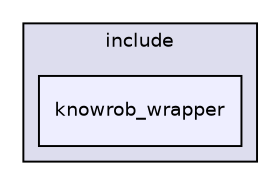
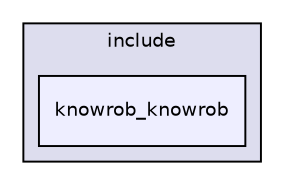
node "knowrob_wrapper": label "knowrob_wrapper" -> "knowrob_knowrob"
